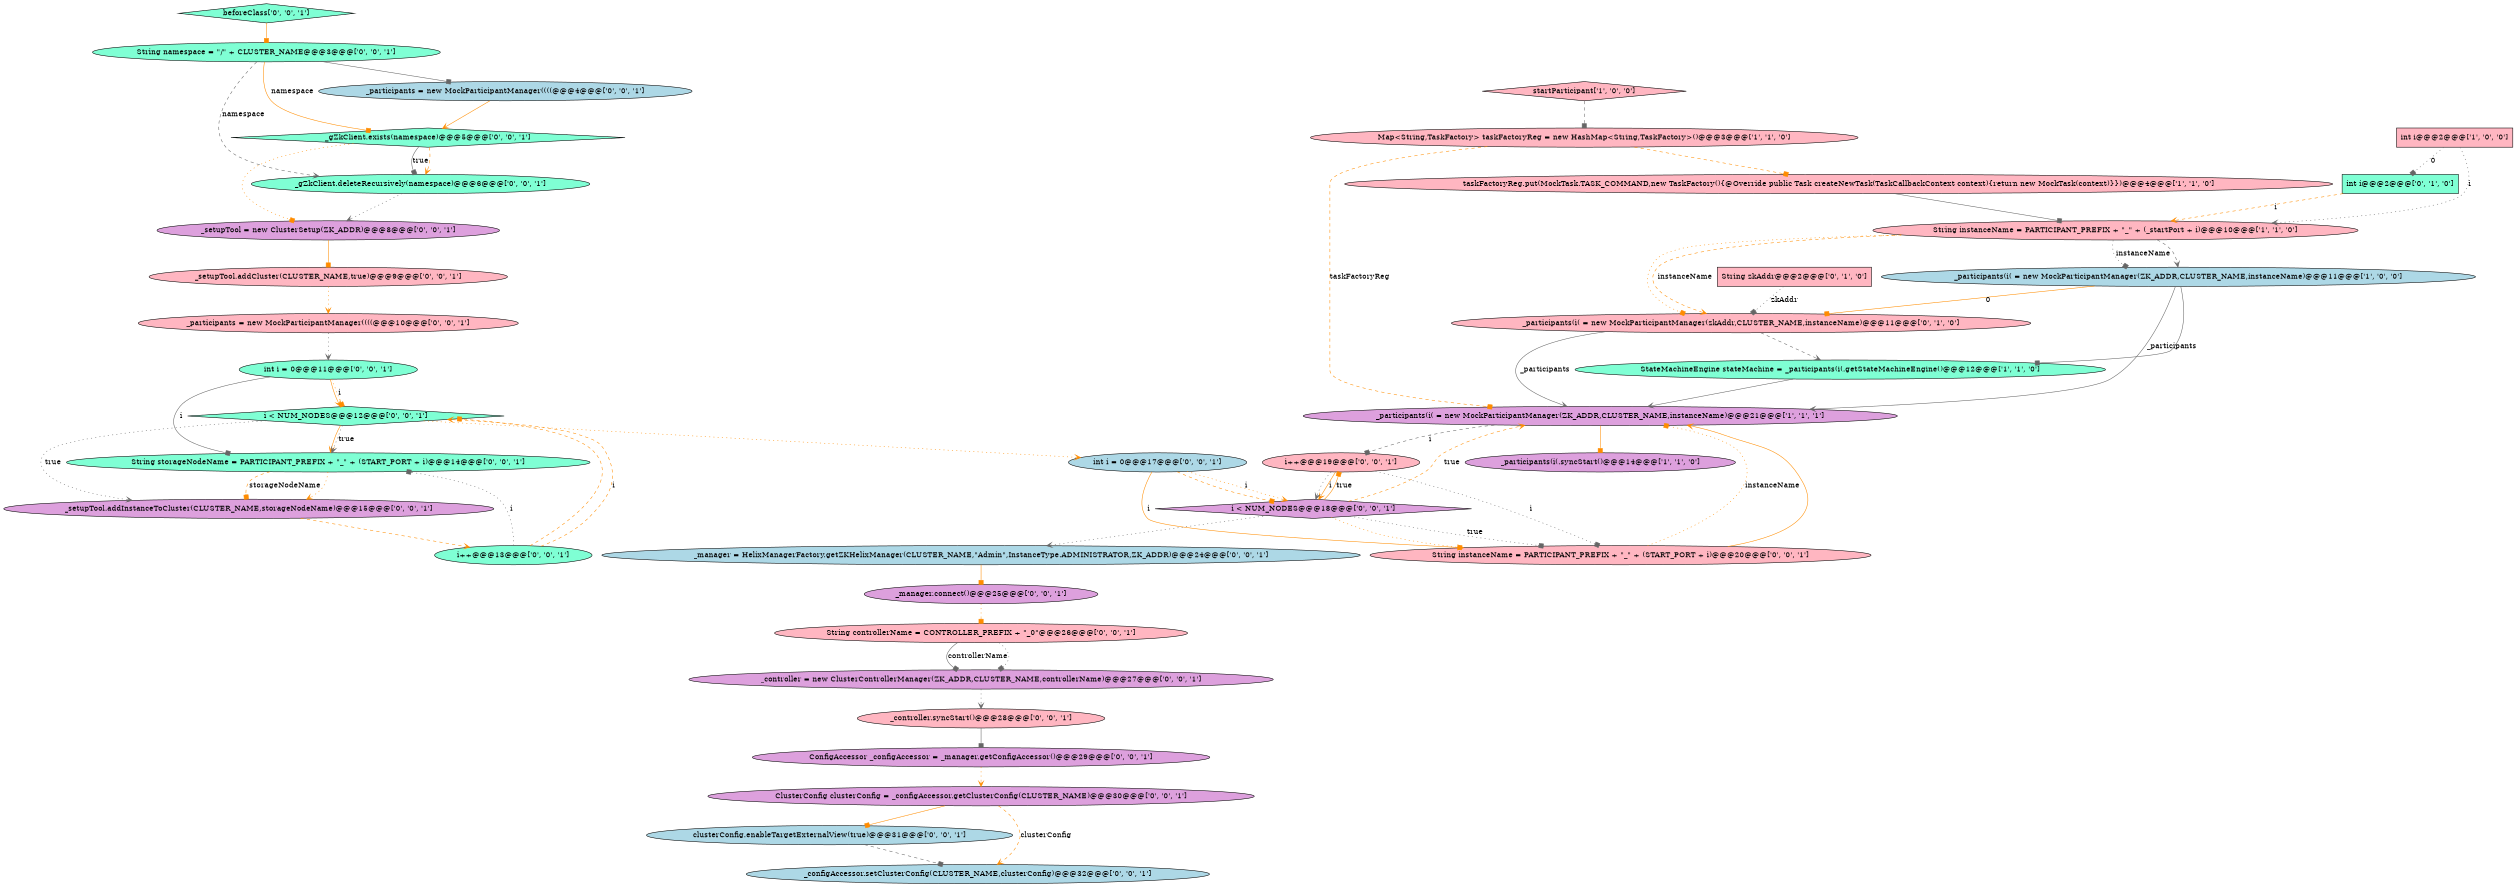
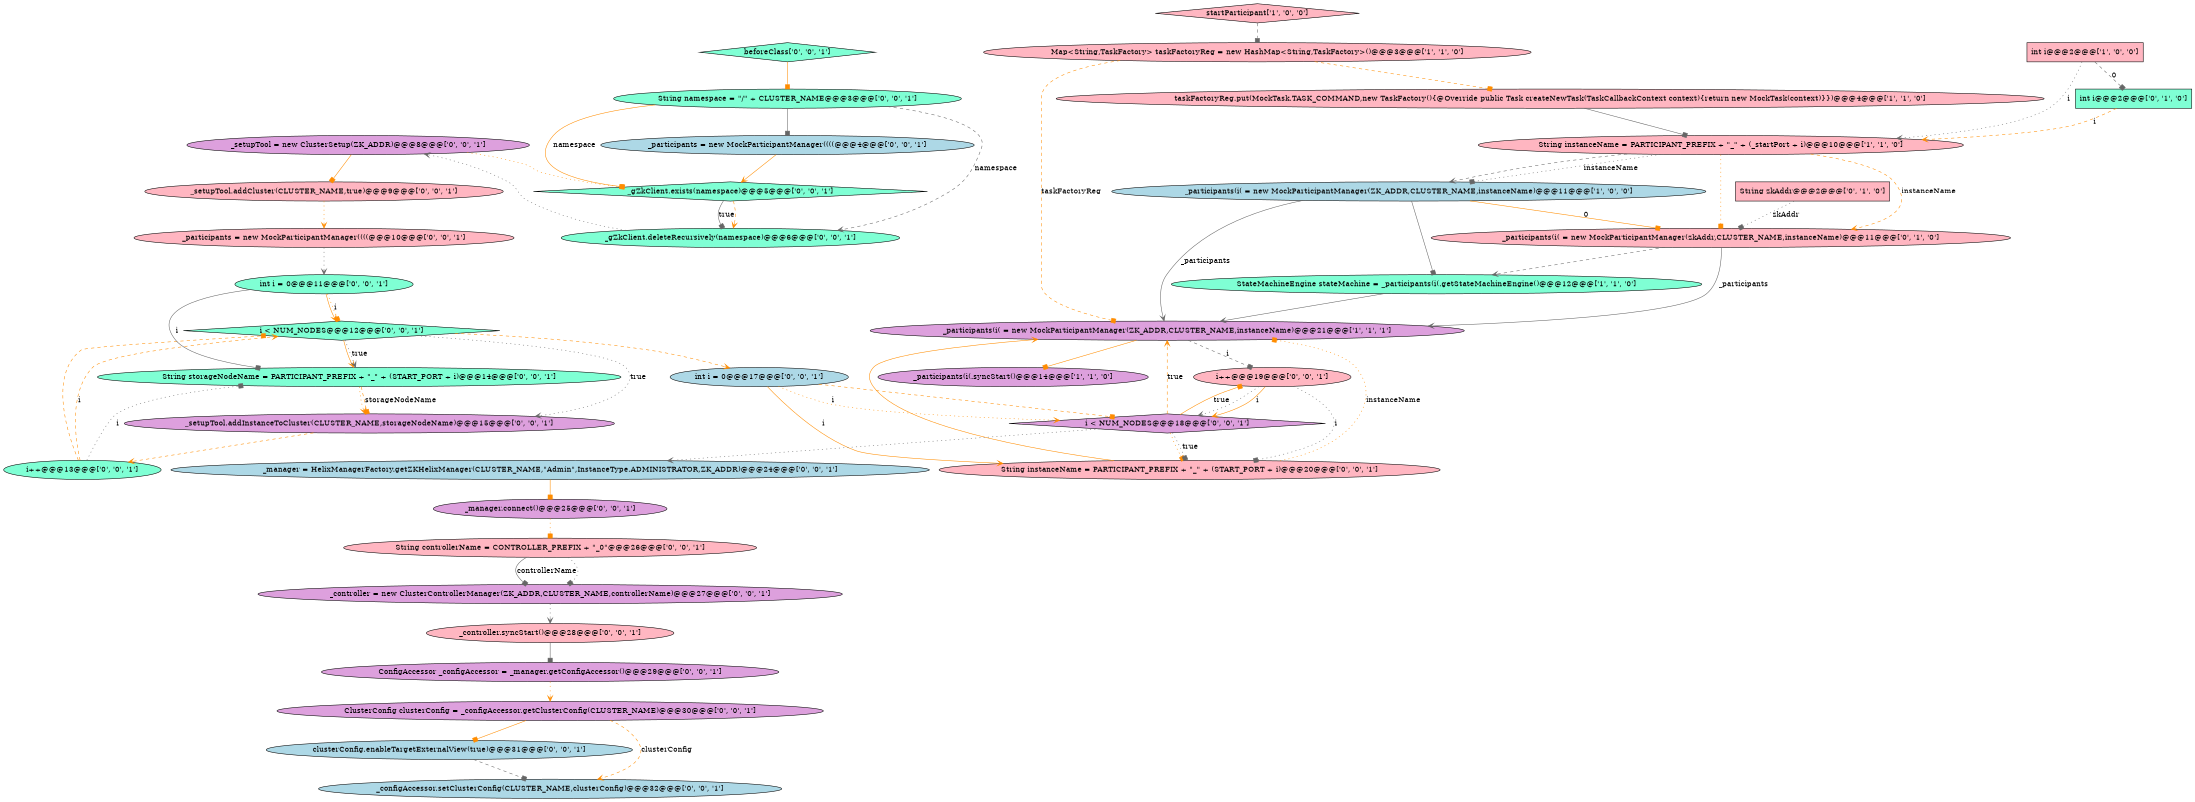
edge "int i@@@2@@@['1', '0', '0']" -> "int i@@@2@@@['0', '1', '0']": style dotted -> dashed
edge "_gZkClient.exists(namespace)@@@5@@@['0', '0', '1']" -> "_setupTool = new ClusterSetup(ZK_ADDR)@@@8@@@['0', '0', '1']": reversed
edge "i < NUM_NODES@@@12@@@['0', '0', '1']" -> "int i = 0@@@17@@@['0', '0', '1']": style dotted -> dashed
